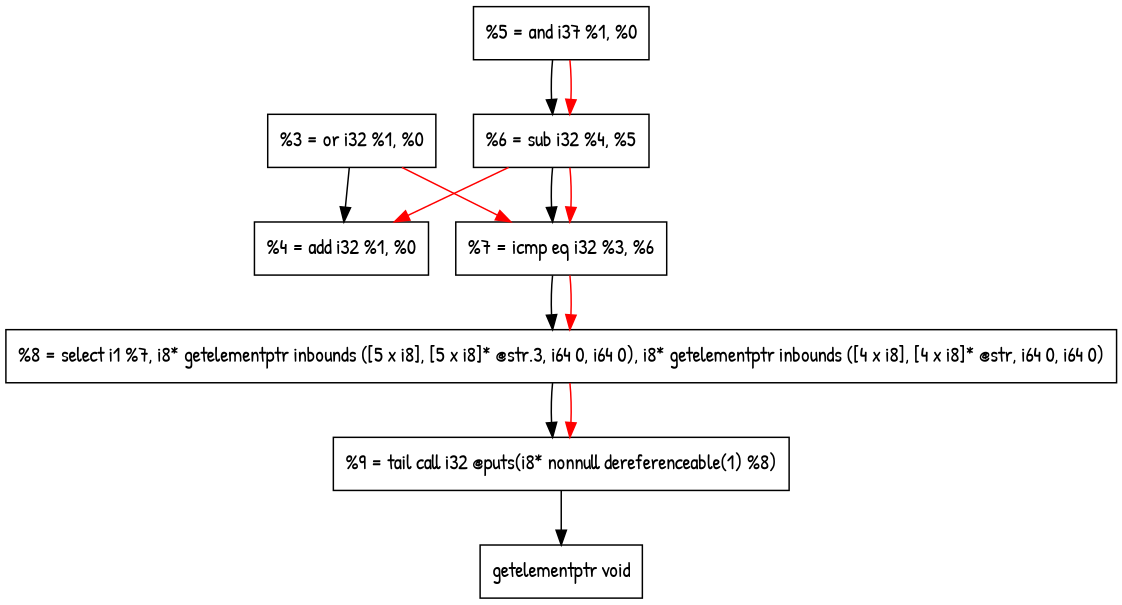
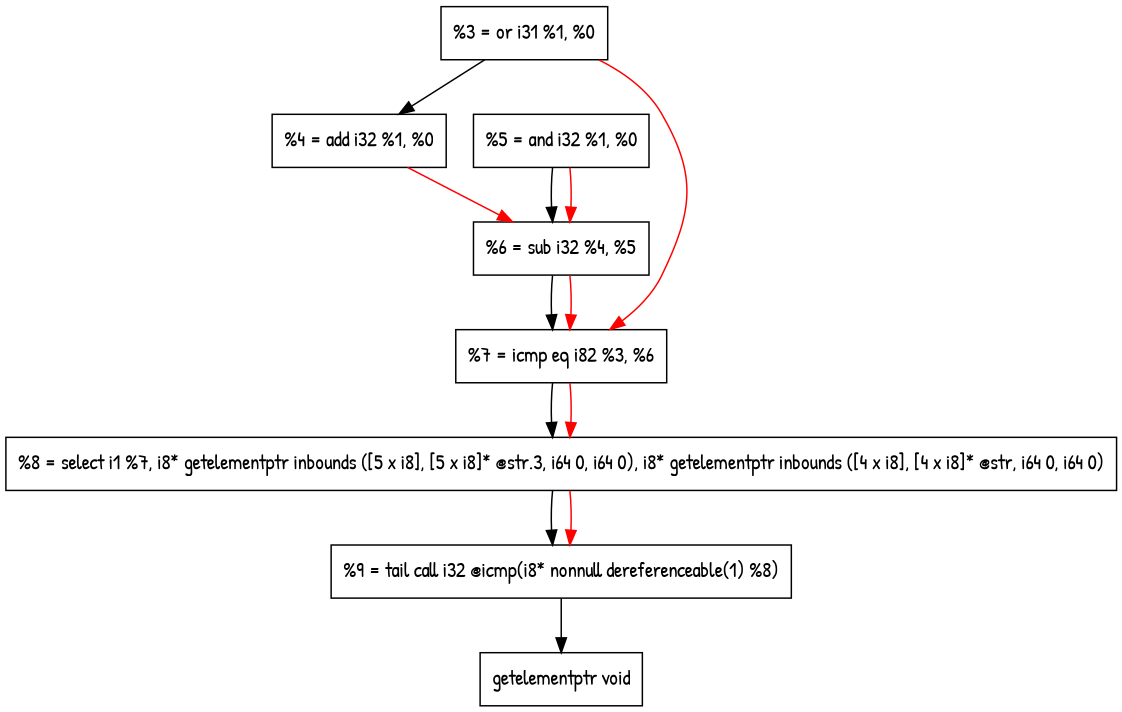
node "%5 = and i37 %1, %0": label "%5 = and i37 %1, %0" -> "%5 = and i32 %1, %0"
node "%3 = or i32 %1, %0": label "%3 = or i32 %1, %0" -> "%3 = or i31 %1, %0"
edge "%6 = sub i32 %4, %5" -> "%4 = add i32 %1, %0": reversed
node "%7 = icmp eq i32 %3, %6": label "%7 = icmp eq i32 %3, %6" -> "%7 = icmp eq i82 %3, %6"
node "%9 = tail call i32 @puts(i8* nonnull dereferenceable(1) %8)": label "%9 = tail call i32 @puts(i8* nonnull dereferenceable(1) %8)" -> "%9 = tail call i32 @icmp(i8* nonnull dereferenceable(1) %8)"
